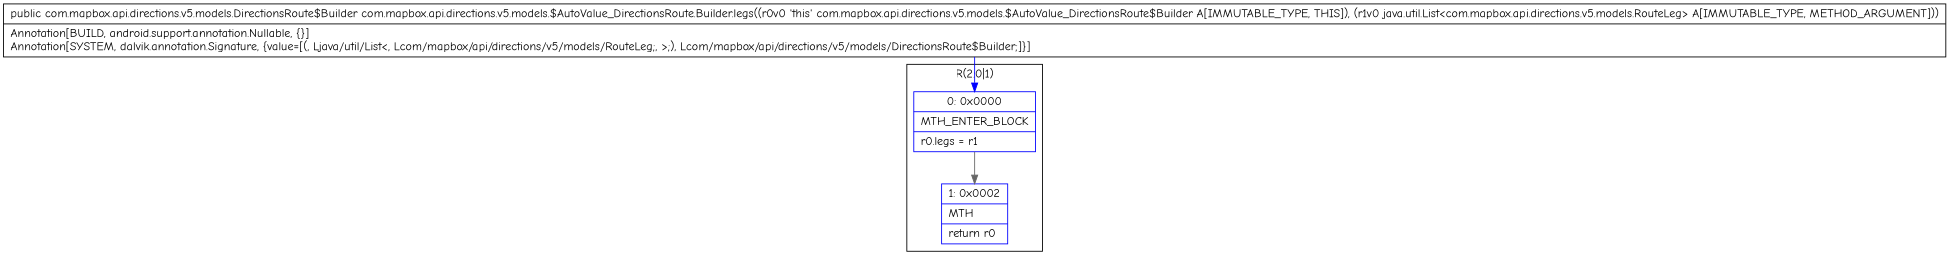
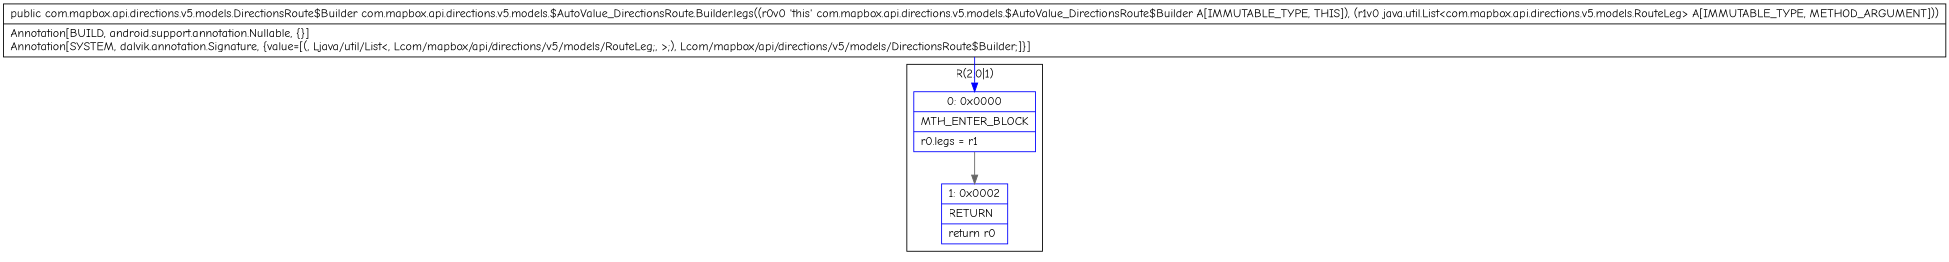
node "1: 0x0002": text "MTH" -> "RETURN"
